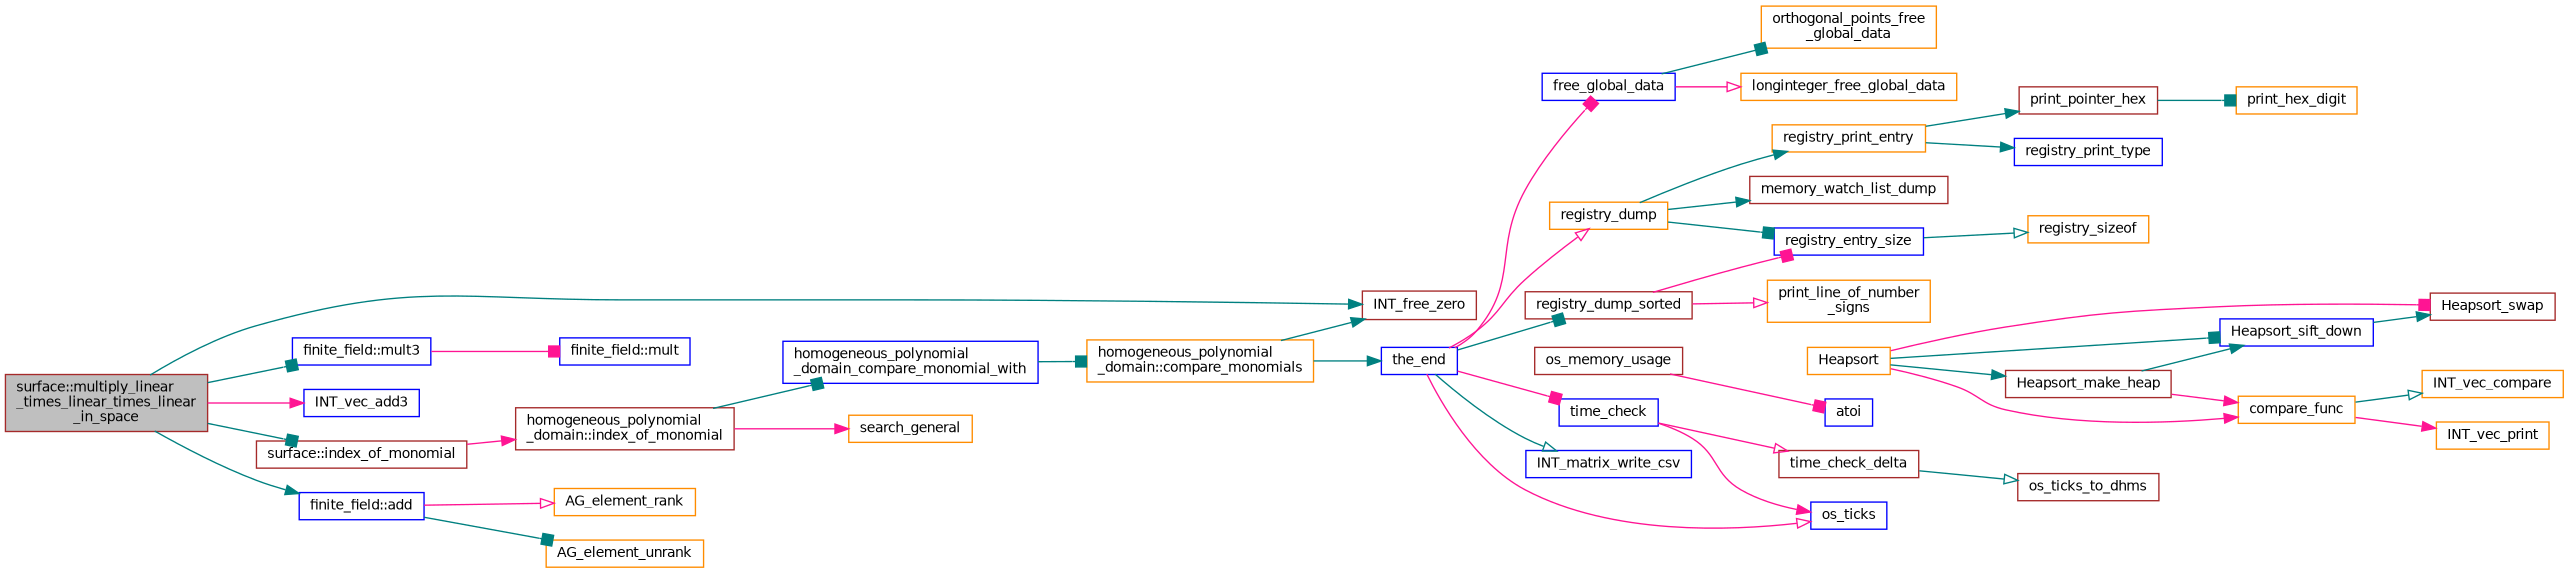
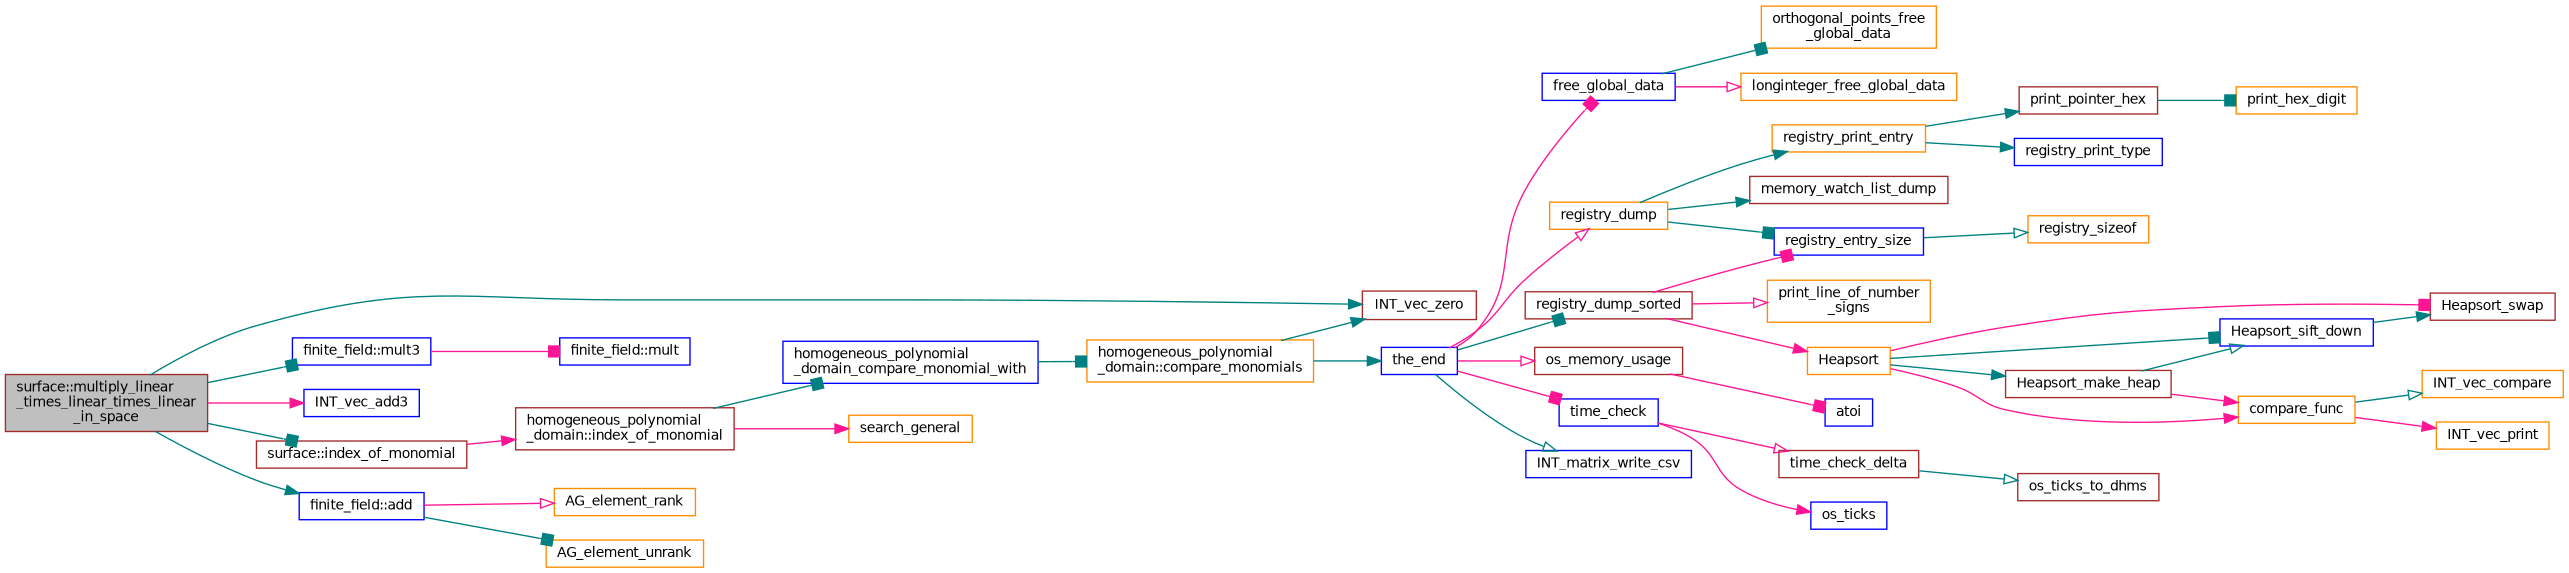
node "INT_free_zero": label "INT_free_zero" -> "INT_vec_zero"
edge "registry_dump_sorted" -> "Heapsort": added
edge "Heapsort_make_heap" -> "Heapsort_sift_down": arrowhead normal -> onormal
edge "the_end" -> "os_ticks": now "the_end" -> "os_memory_usage"
